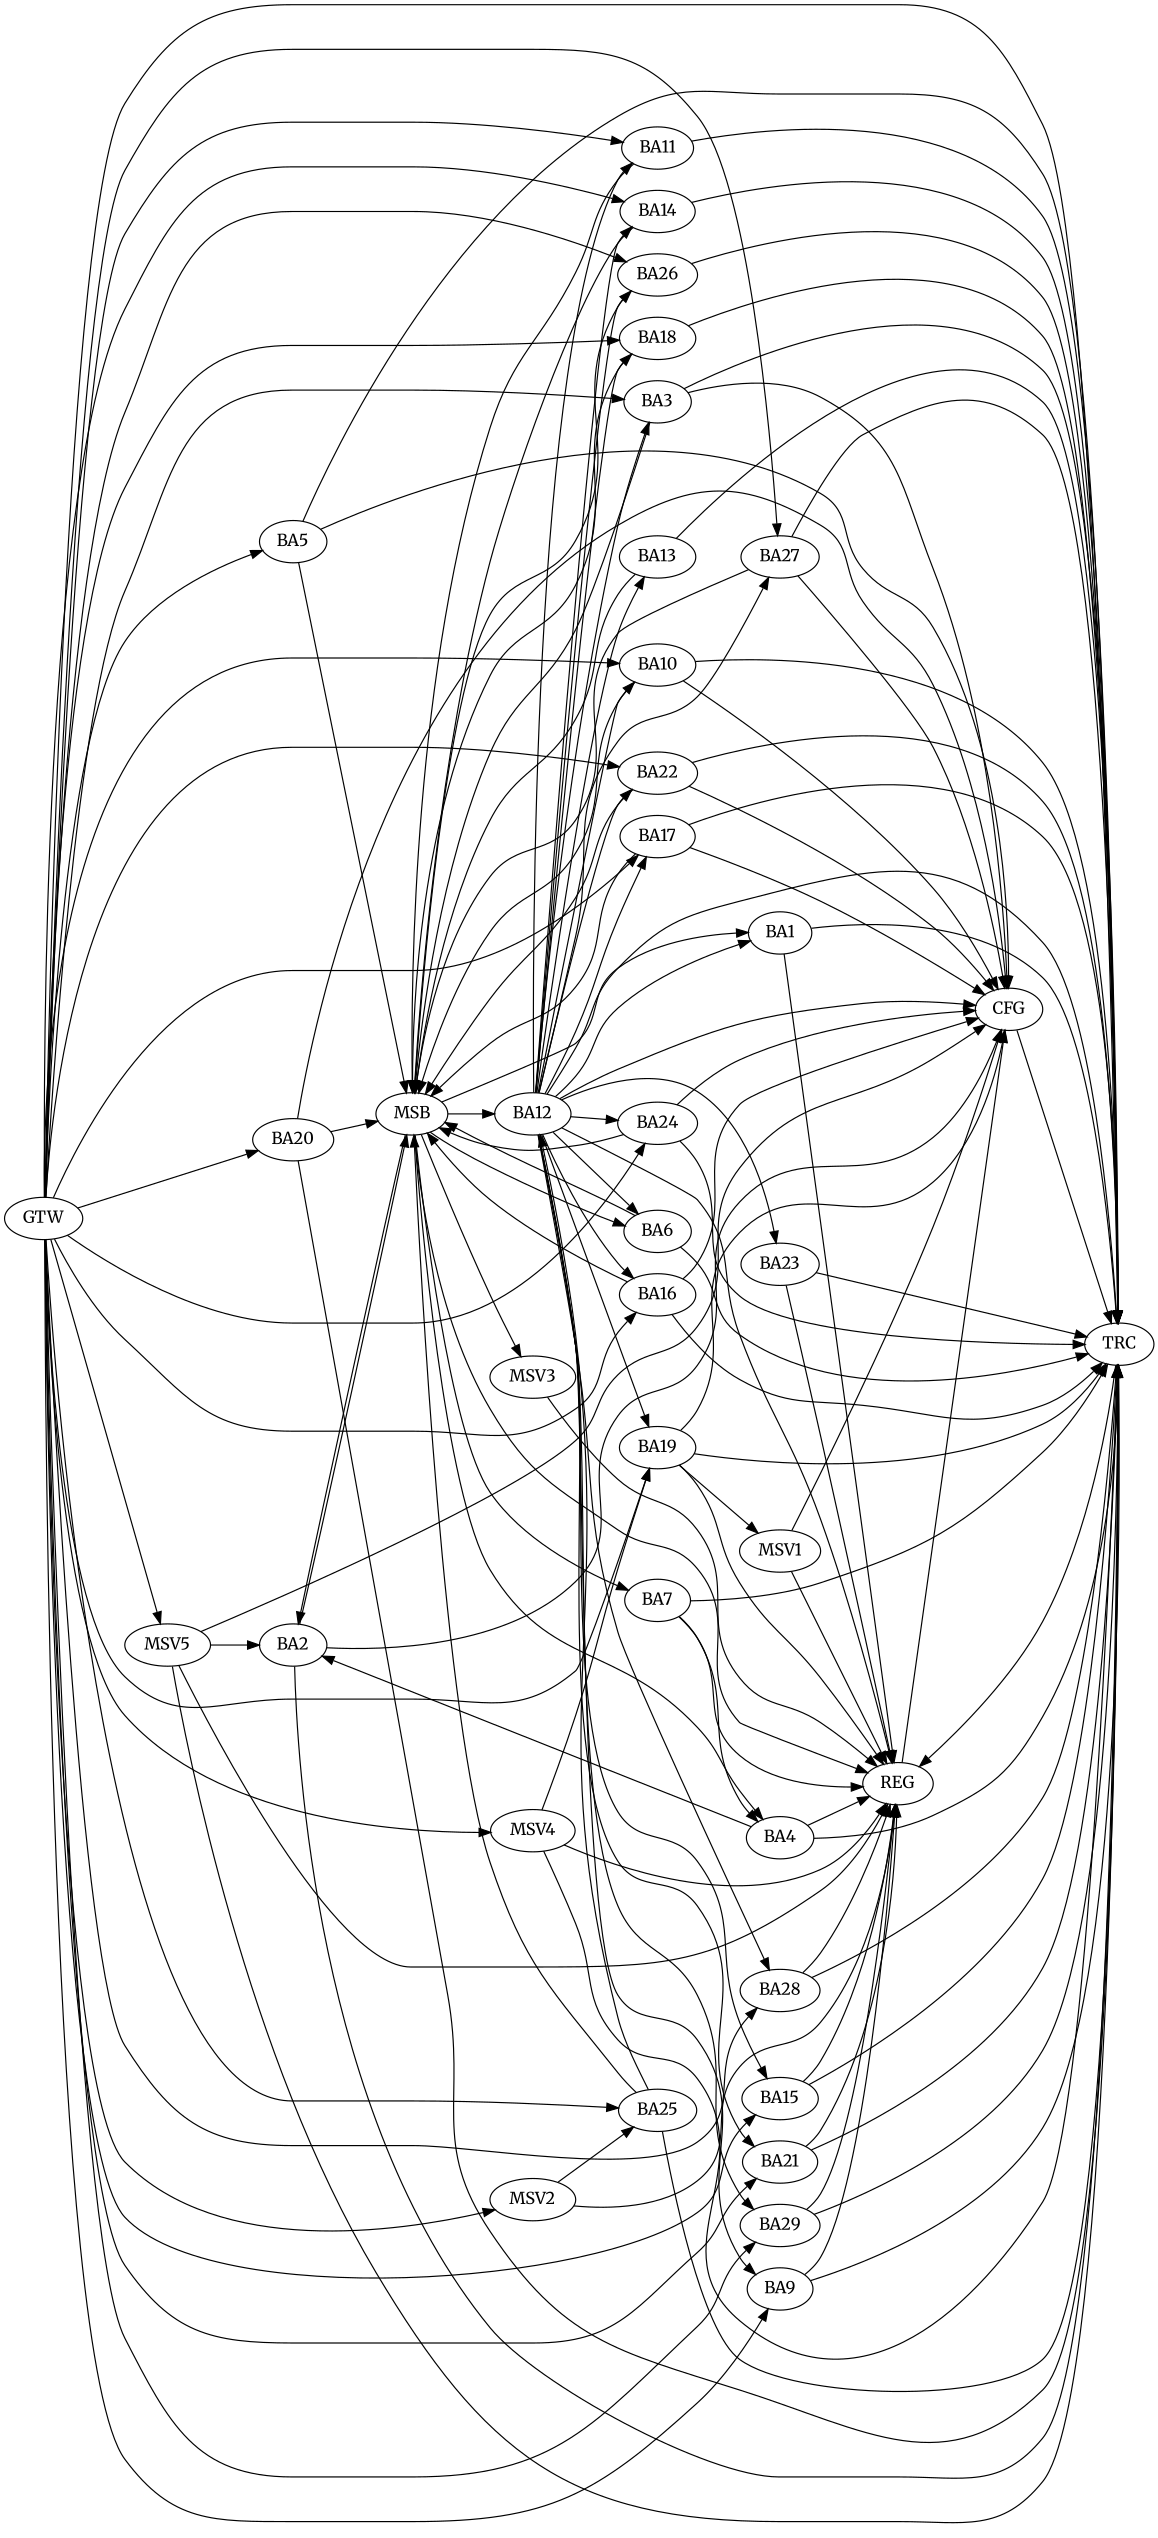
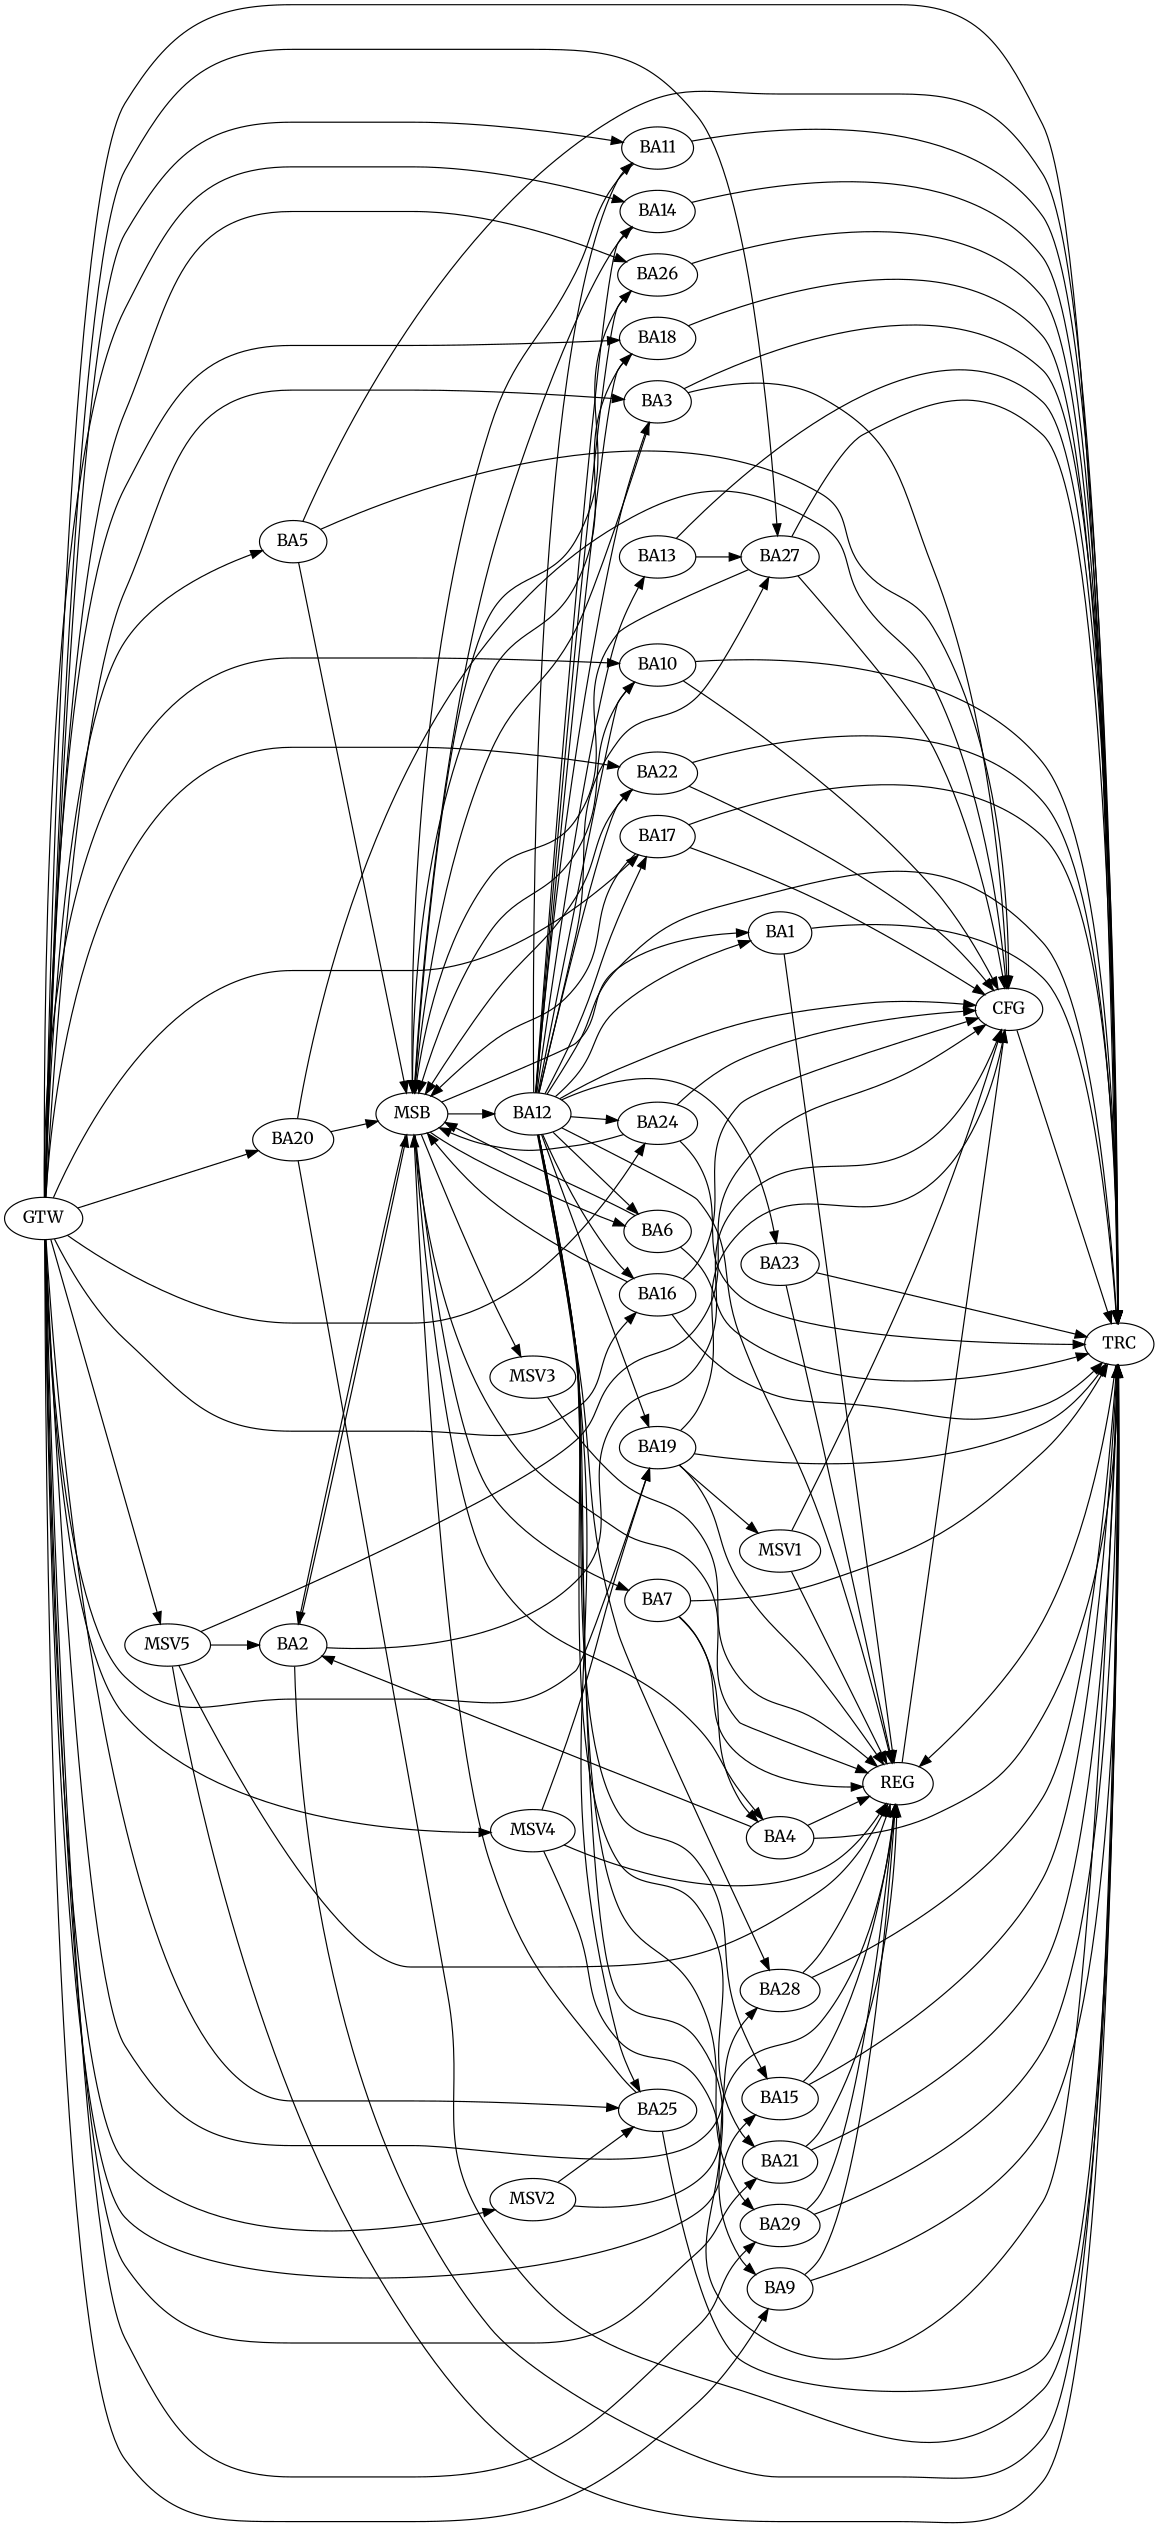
edge "BA13" -> "MSB": now "BA13" -> "BA27"
edge "BA25" -> "BA12": reversed
